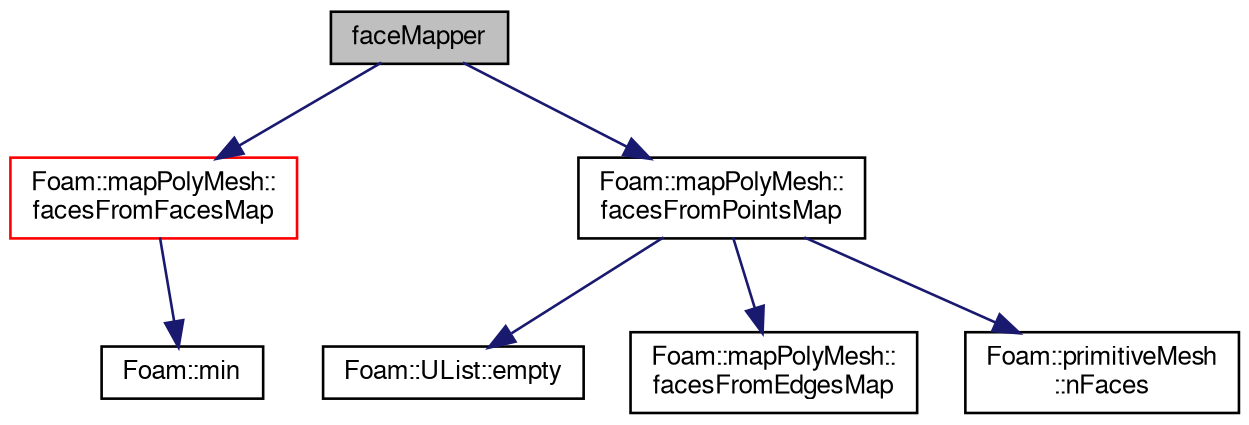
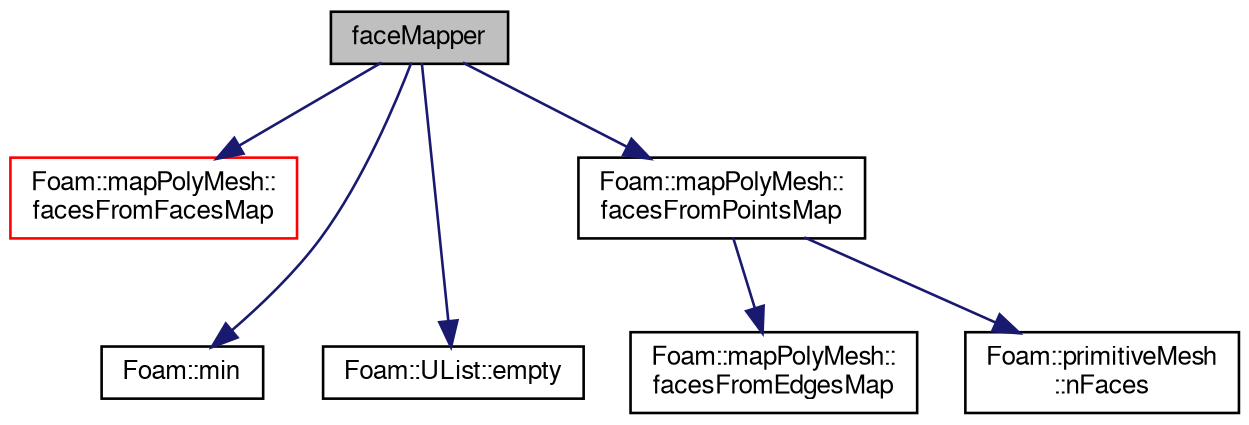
edge "Foam::mapPolyMesh:: facesFromFacesMap" -> "Foam::min": now "faceMapper" -> "Foam::min"
edge "Foam::mapPolyMesh:: facesFromPointsMap" -> "Foam::UList::empty": now "faceMapper" -> "Foam::UList::empty"
